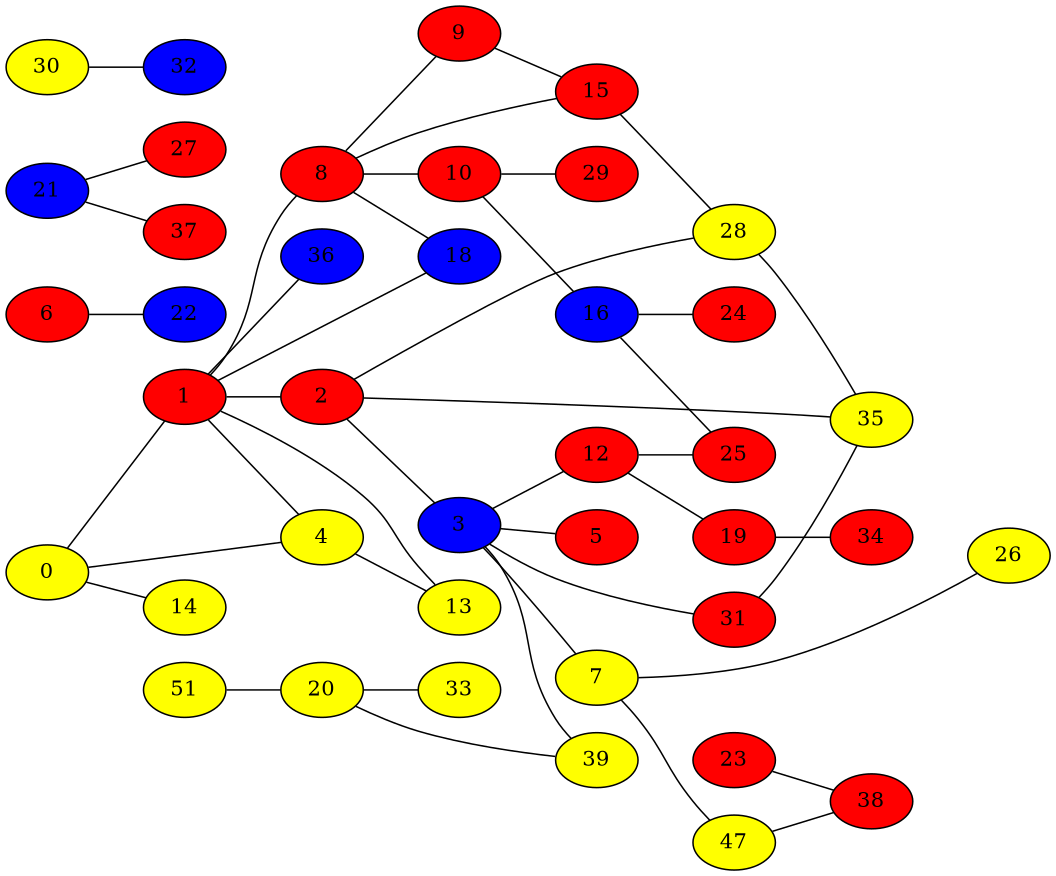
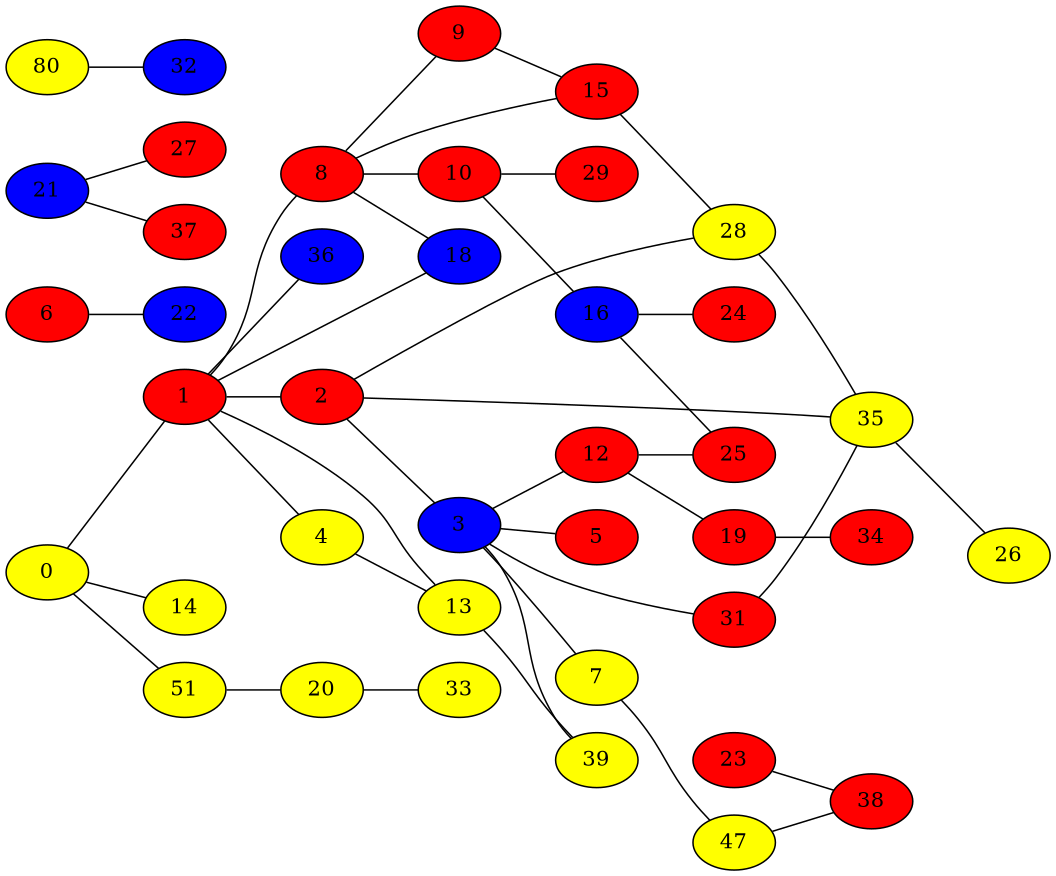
node "30": label "30" -> "80"
edge "4" -- "0": now "51" -- "0"
edge "26" -- "7": now "26" -- "35"
edge "20" -- "39": now "13" -- "39"
